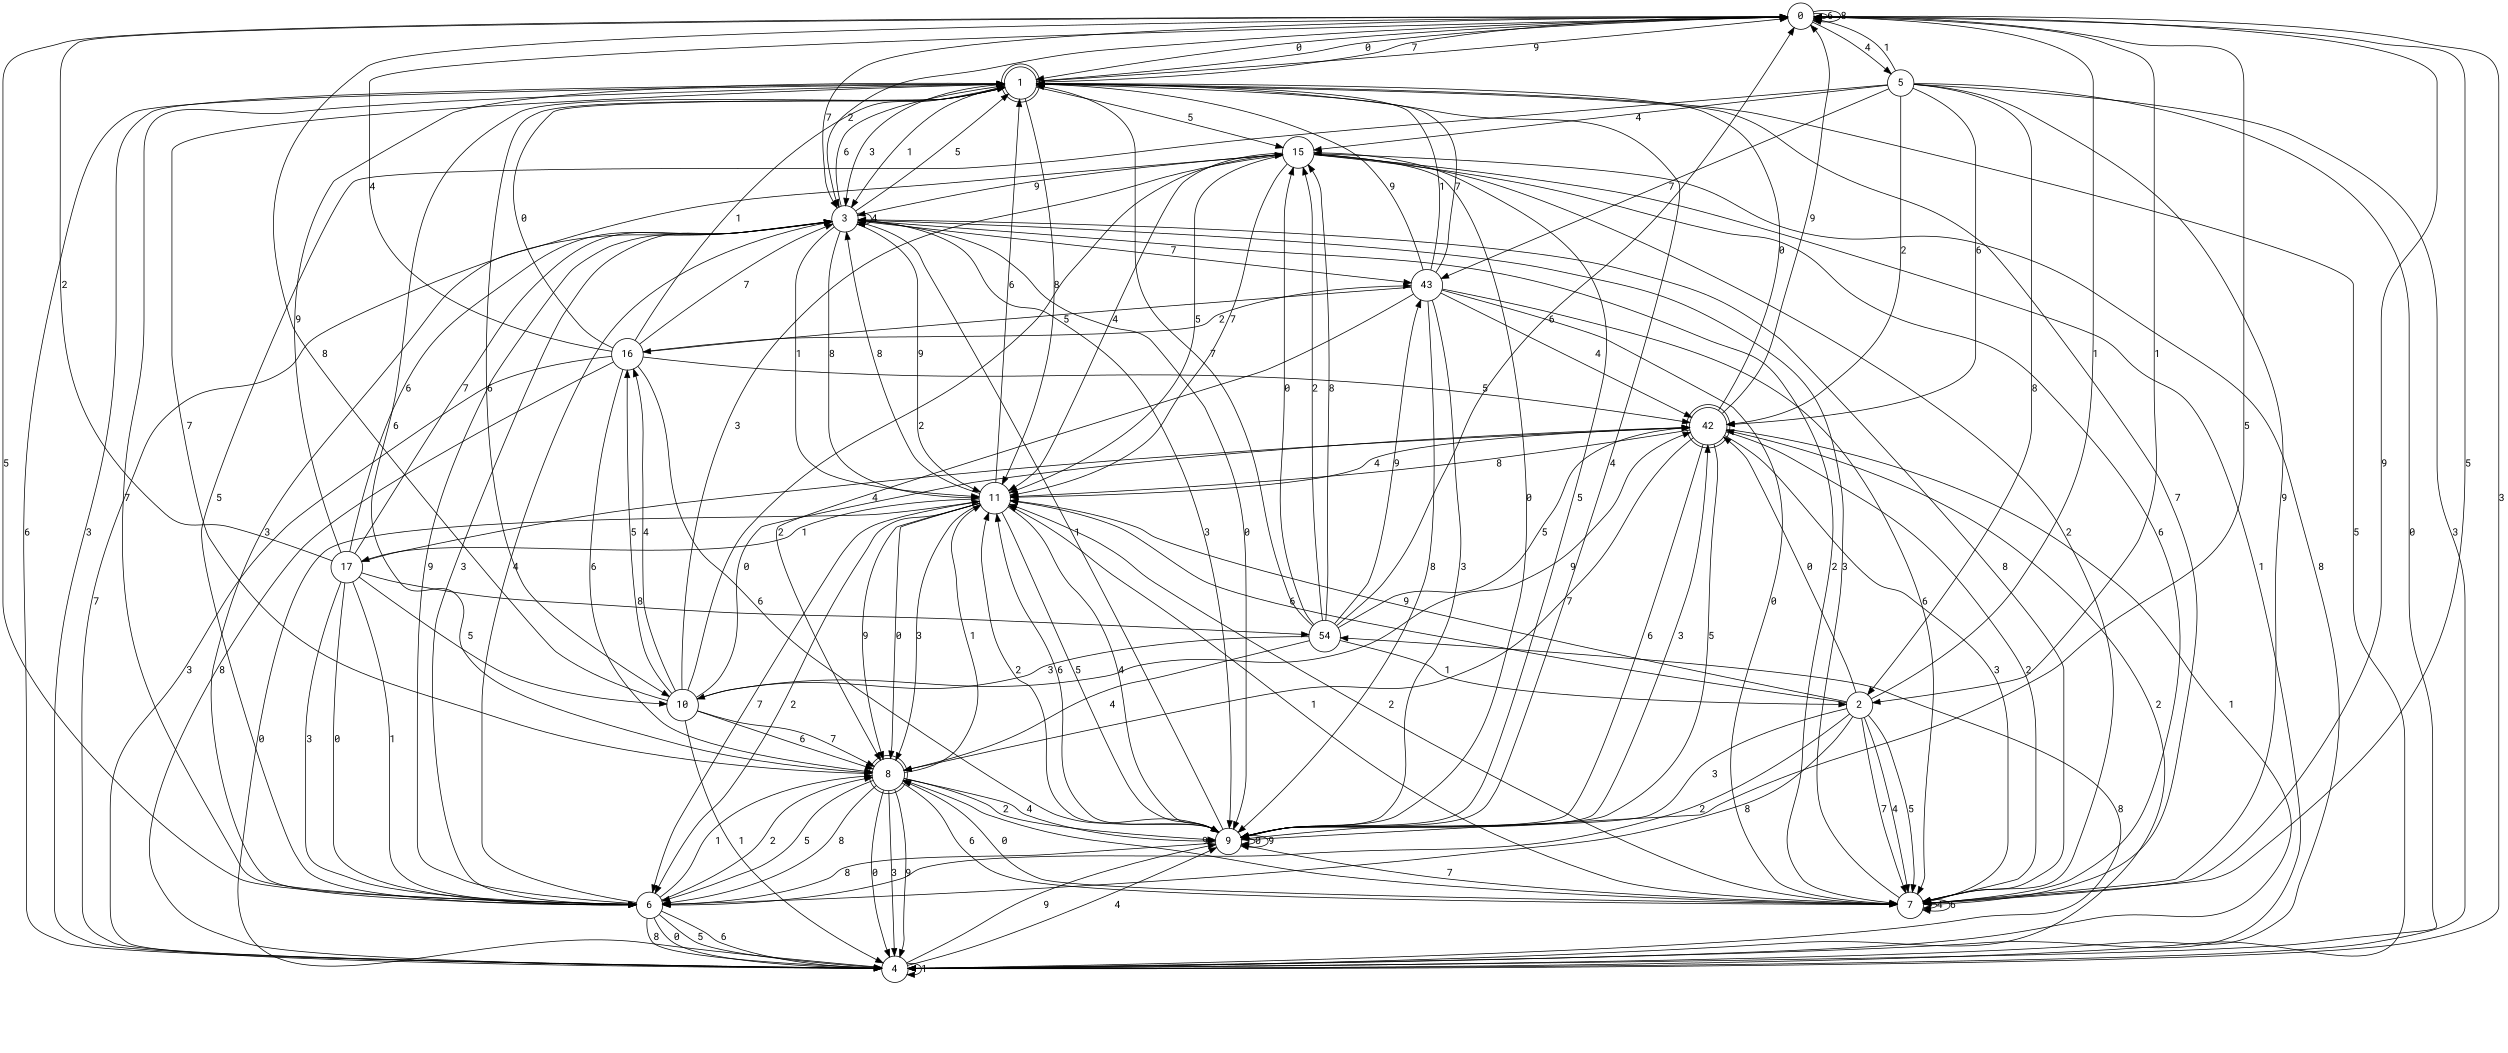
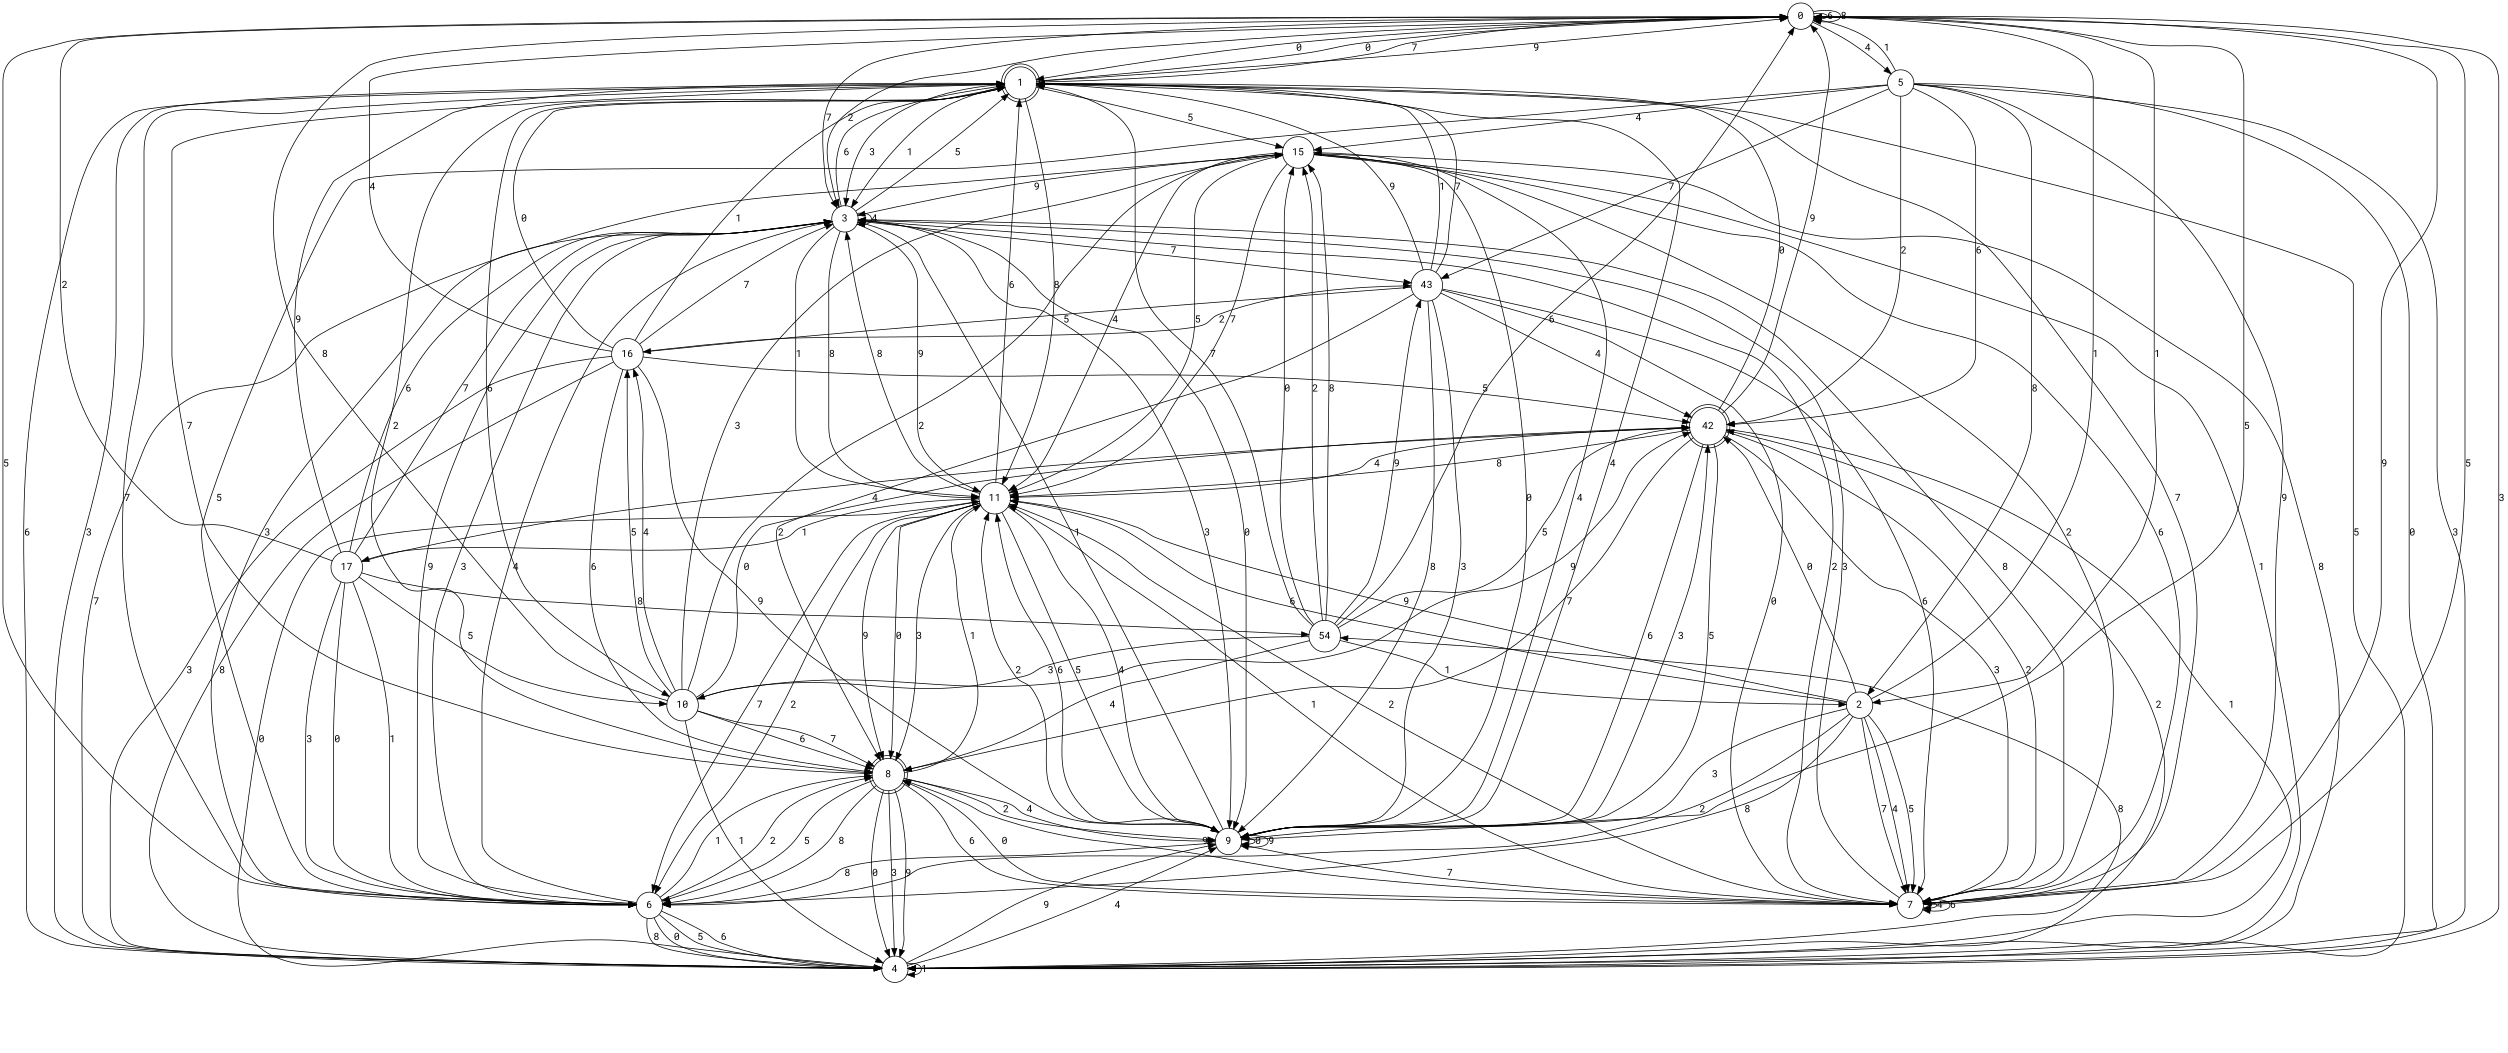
edge "1" -> "8": label "6" -> "2"
edge "9" -> "15": label "5" -> "4"
edge "16" -> "9": label "6" -> "9"
